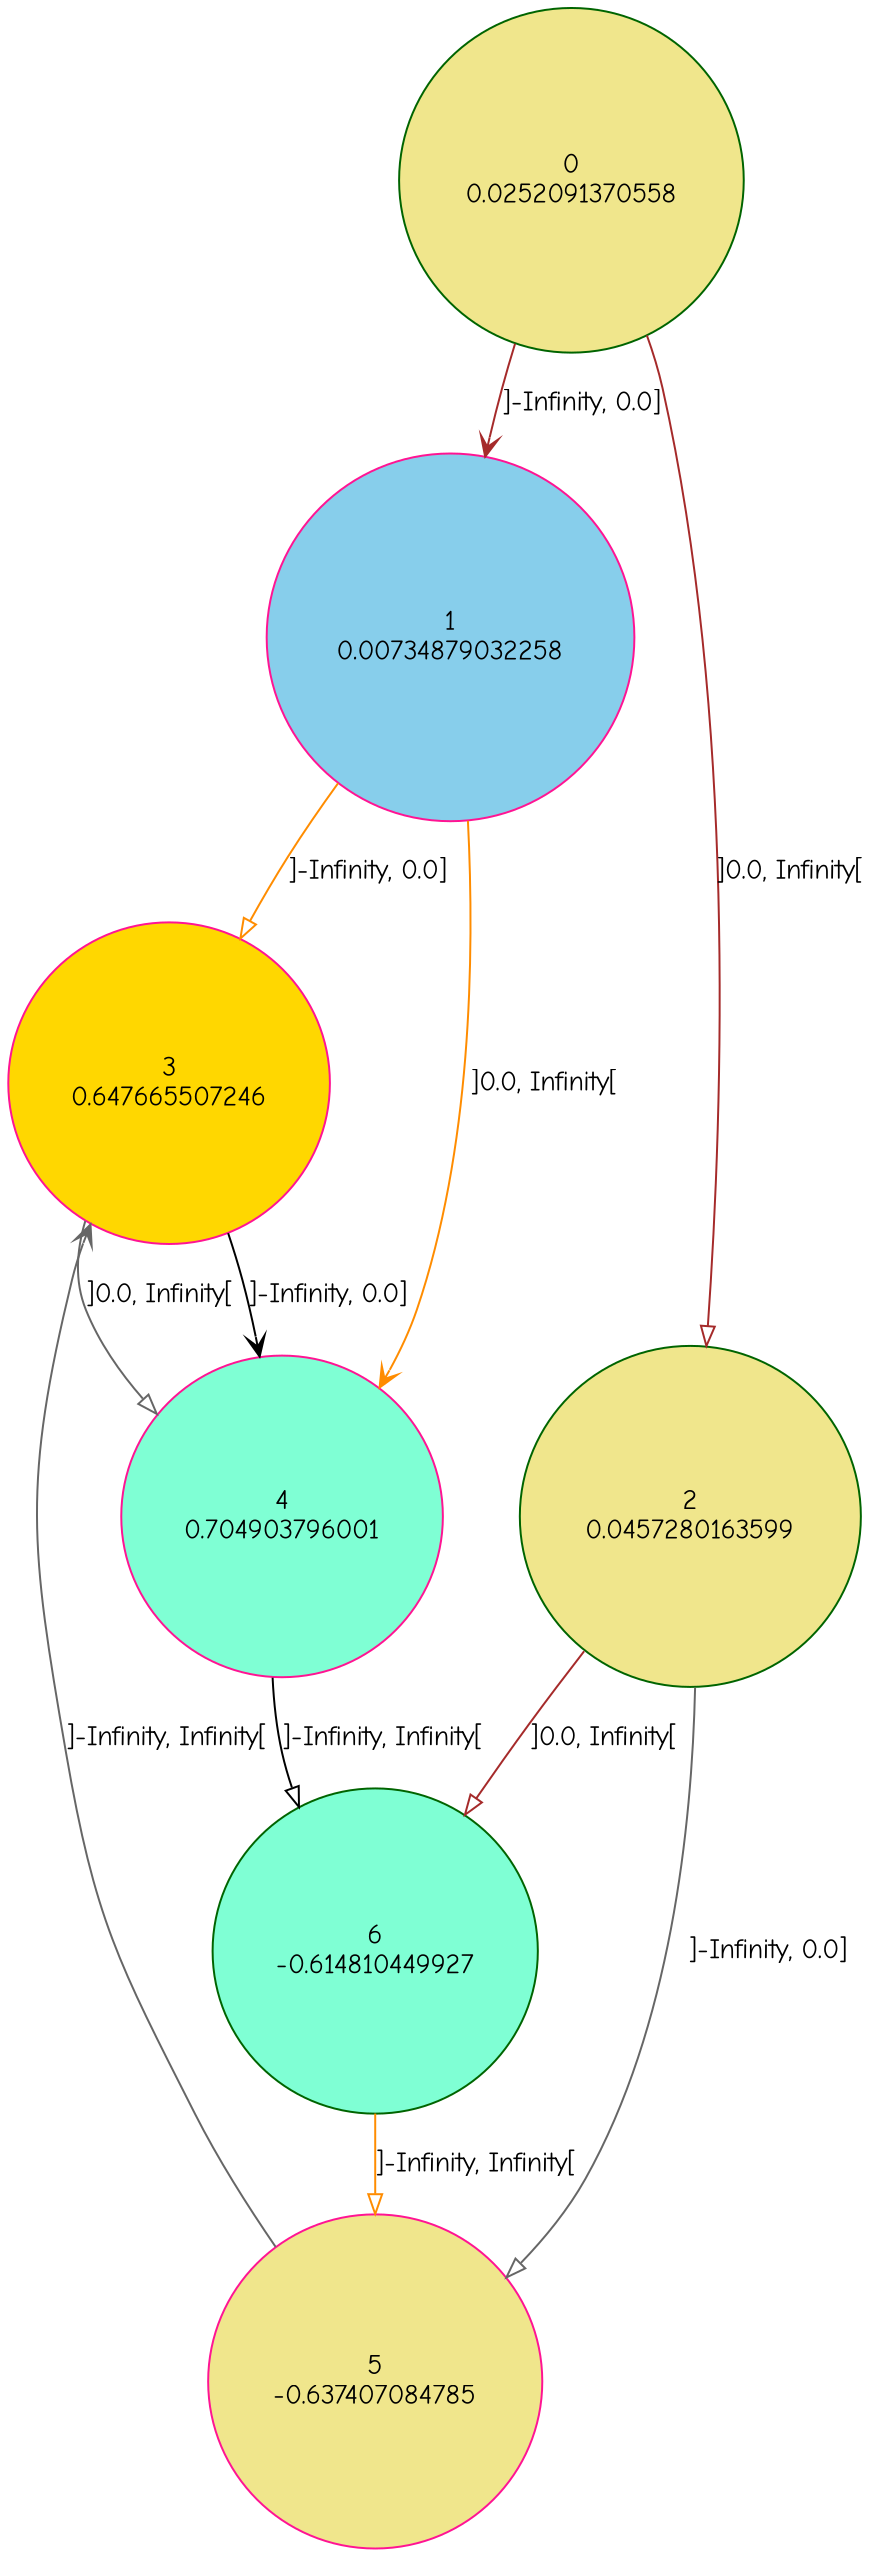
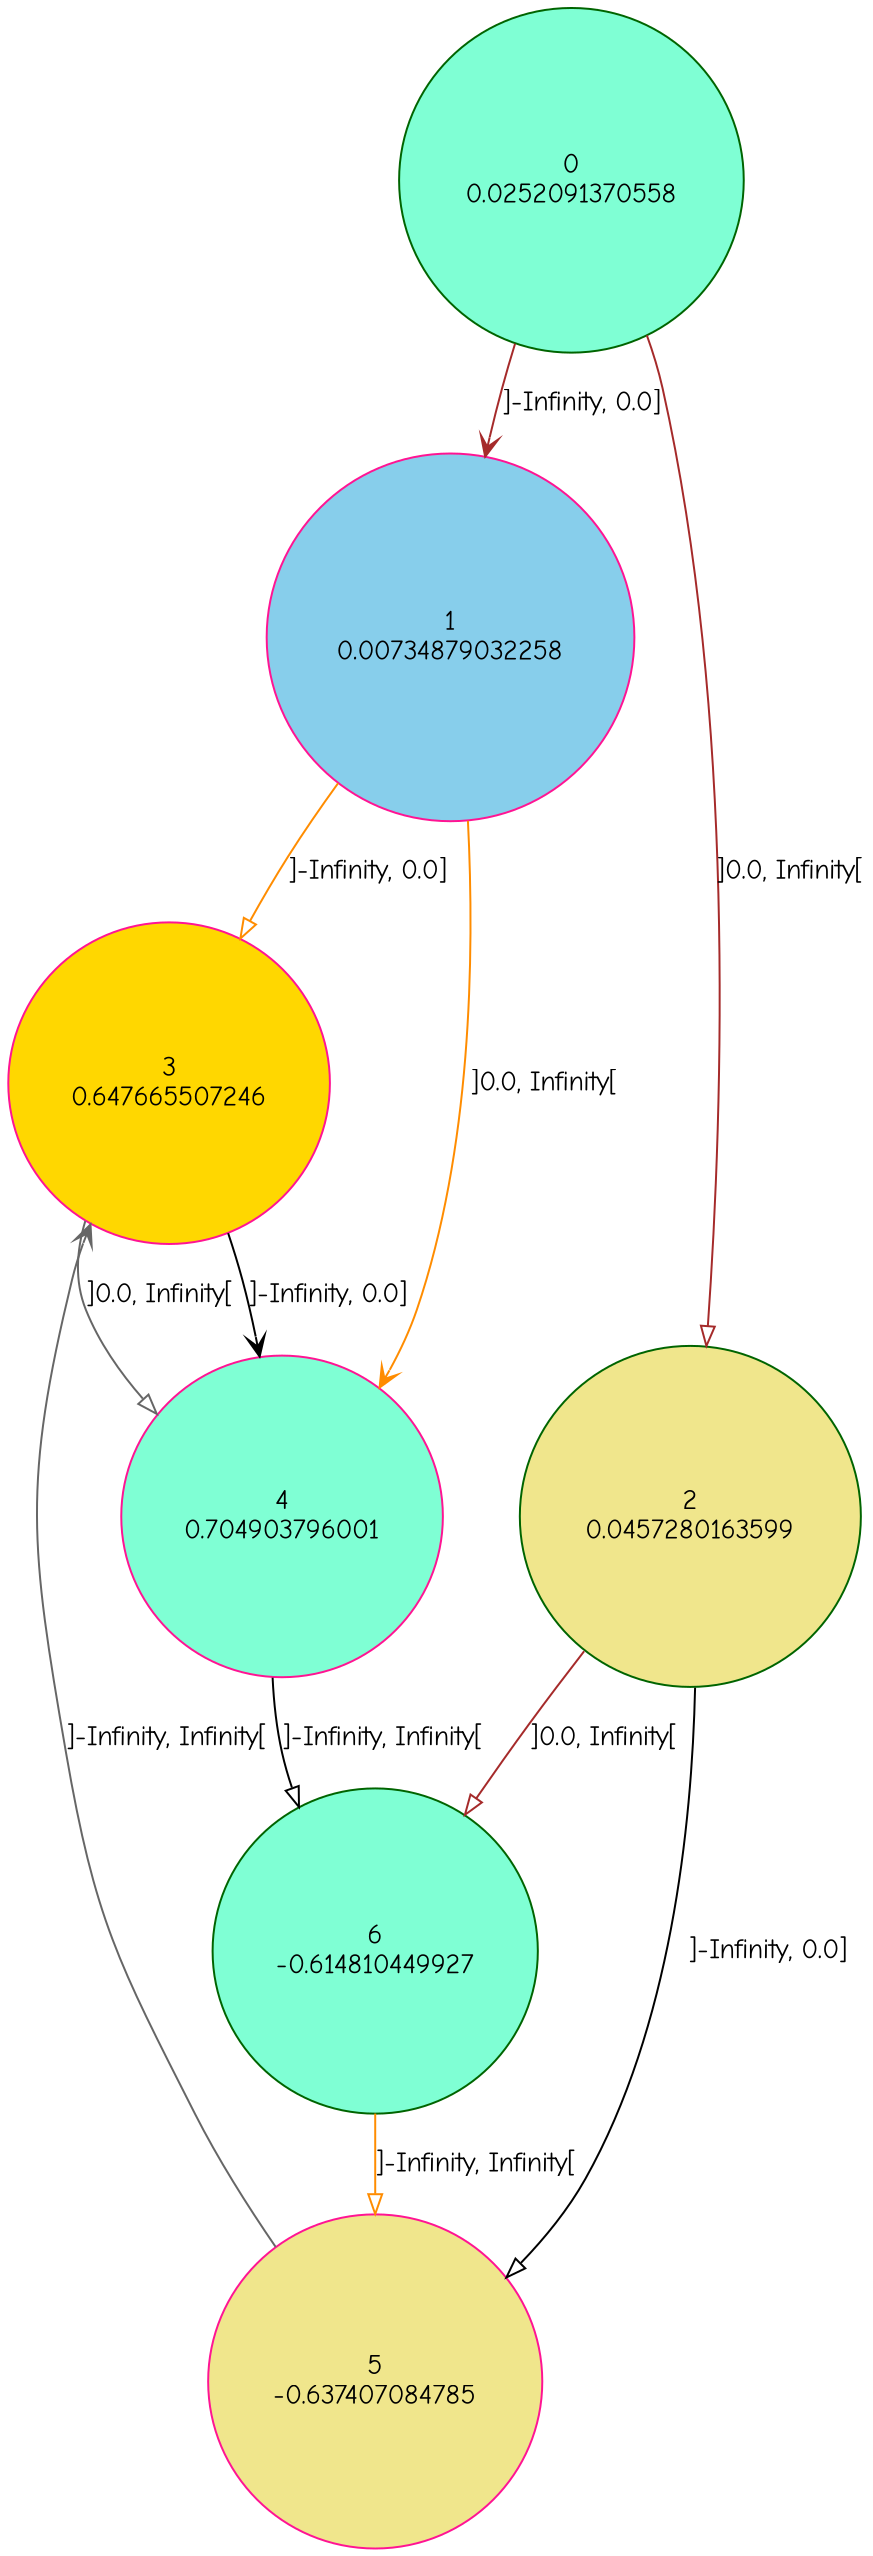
node "0 0.0252091370558": fillcolor khaki -> aquamarine
edge "2 0.0457280163599" -> "5 -0.637407084785": color gray40 -> black
